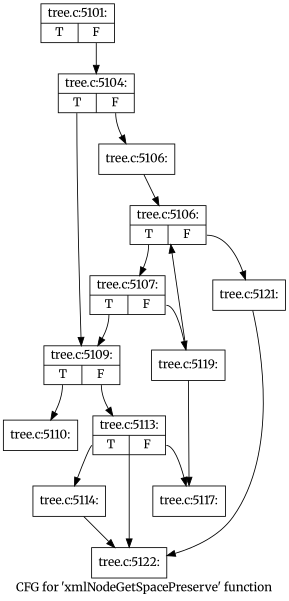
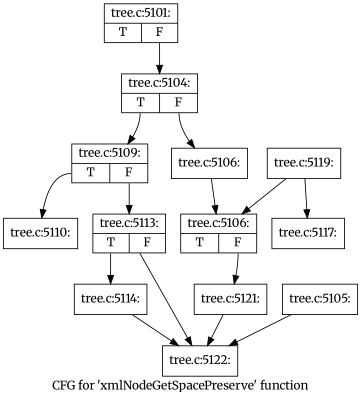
node "tree.c:5107:": removed
node "tree.c:5105:": added
edge "tree.c:5113:" -> "tree.c:5117:": removed
